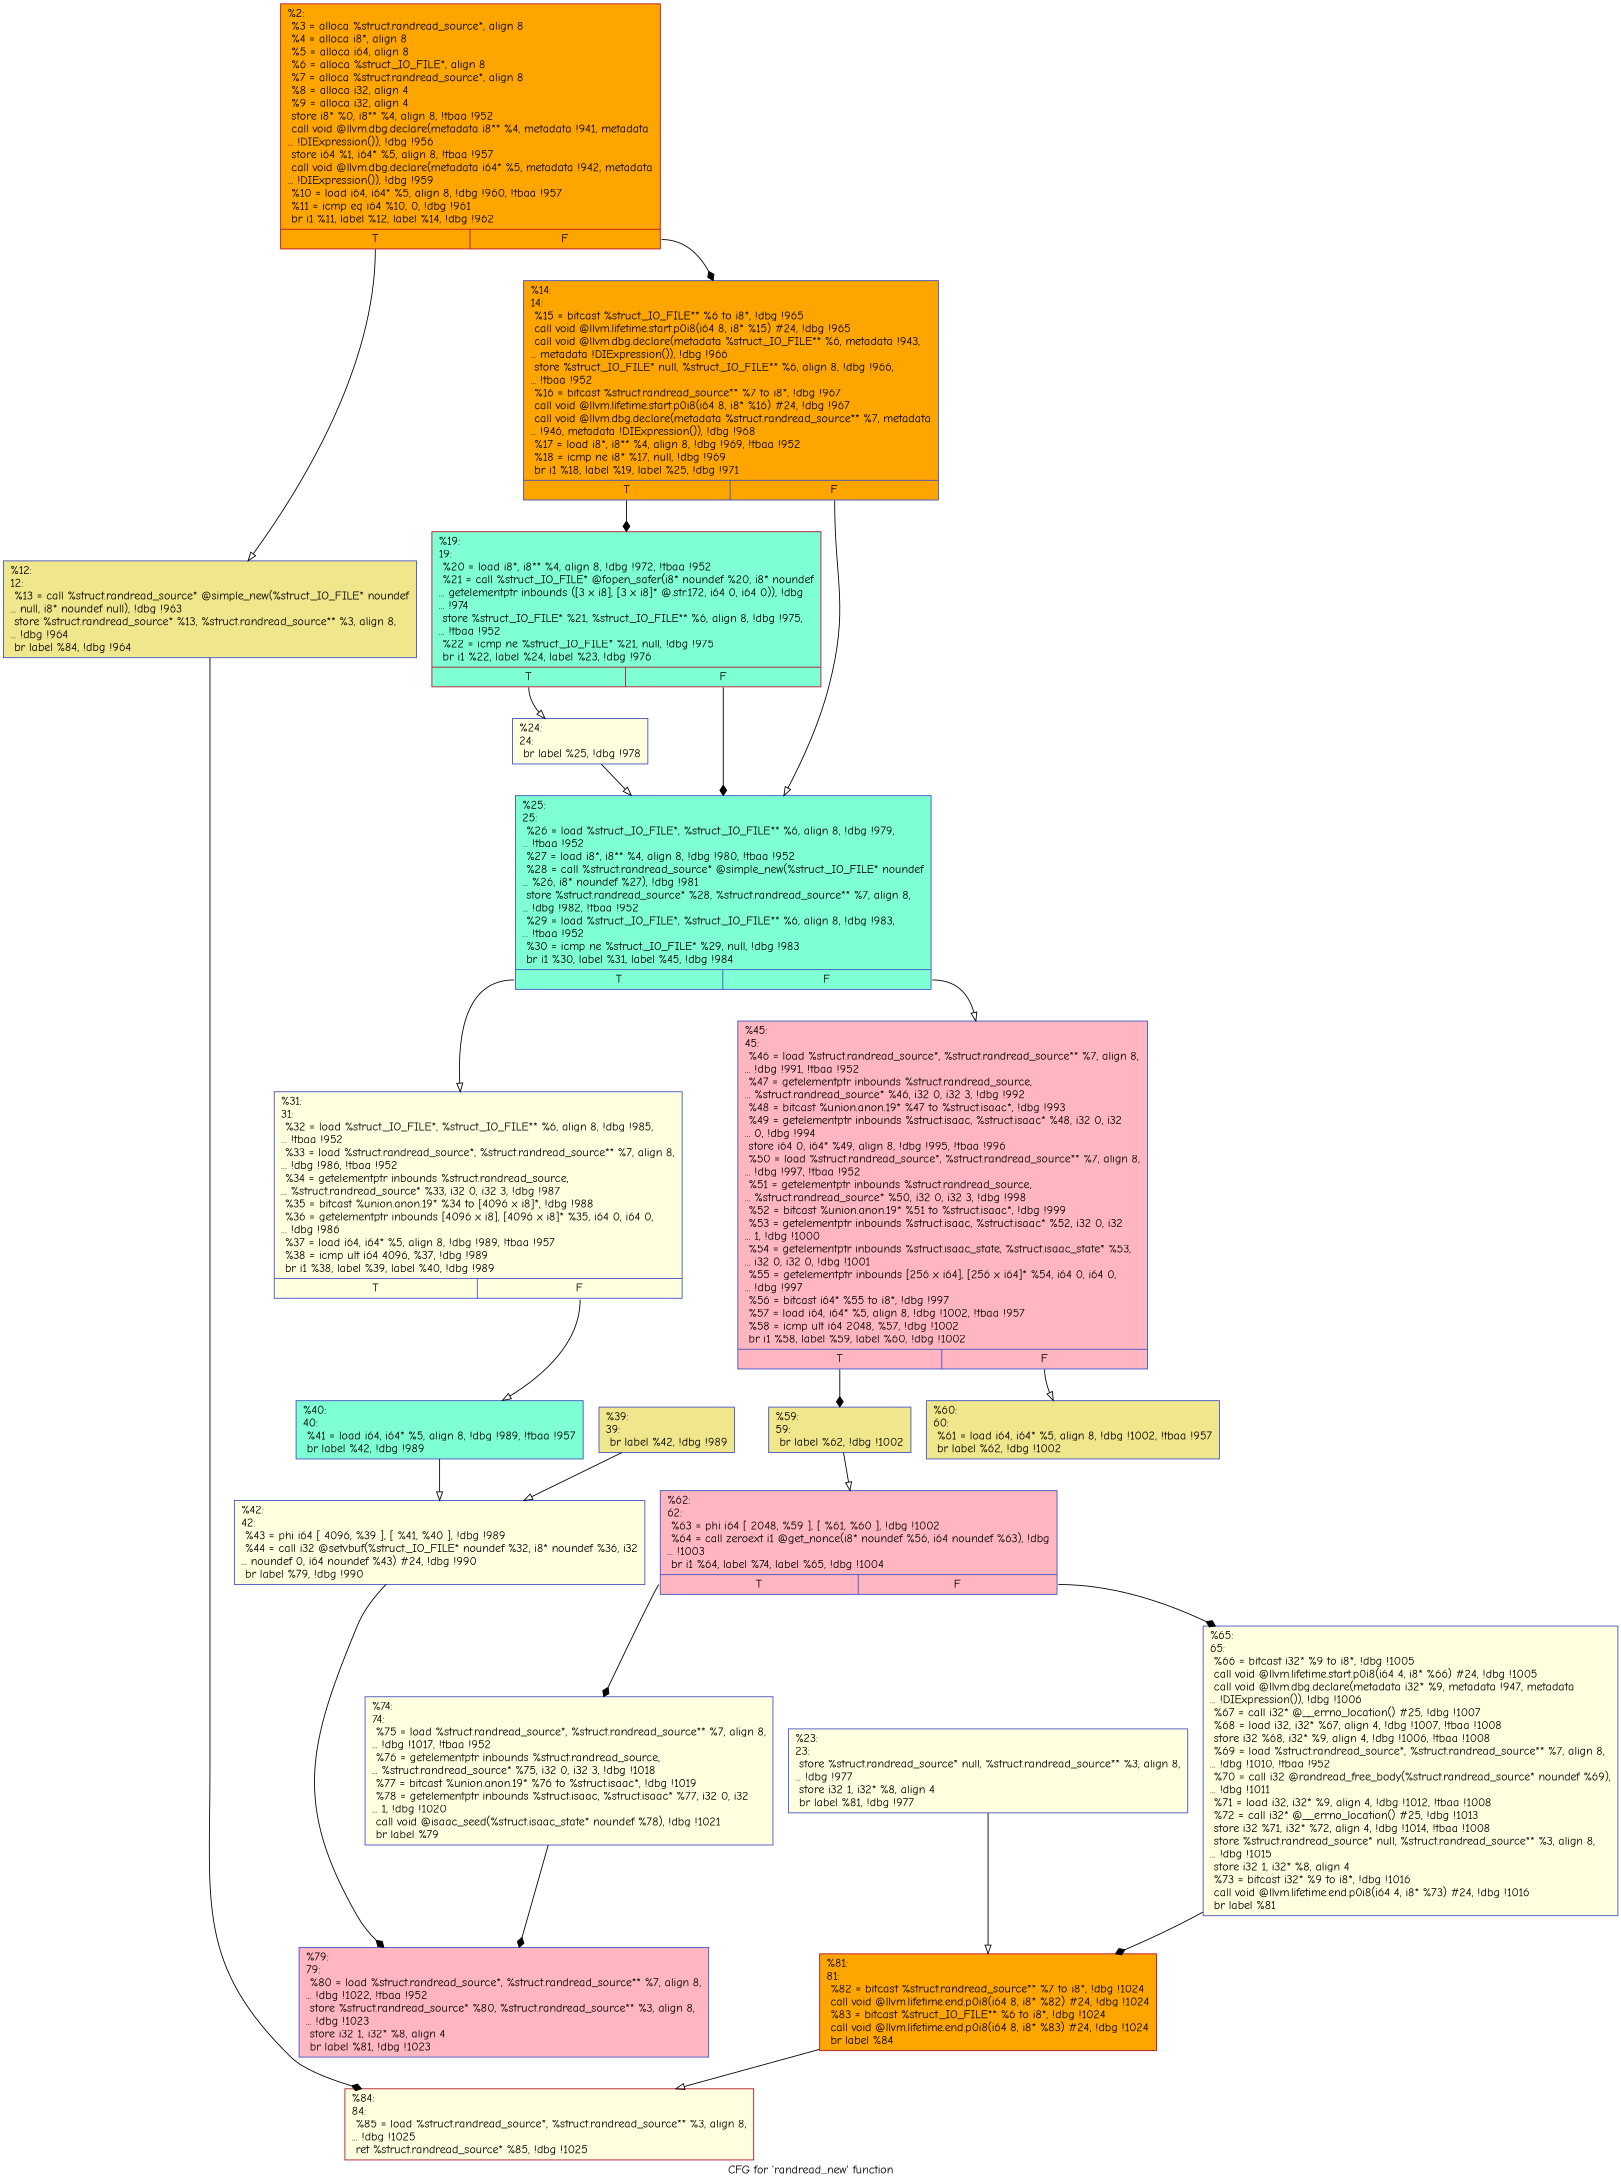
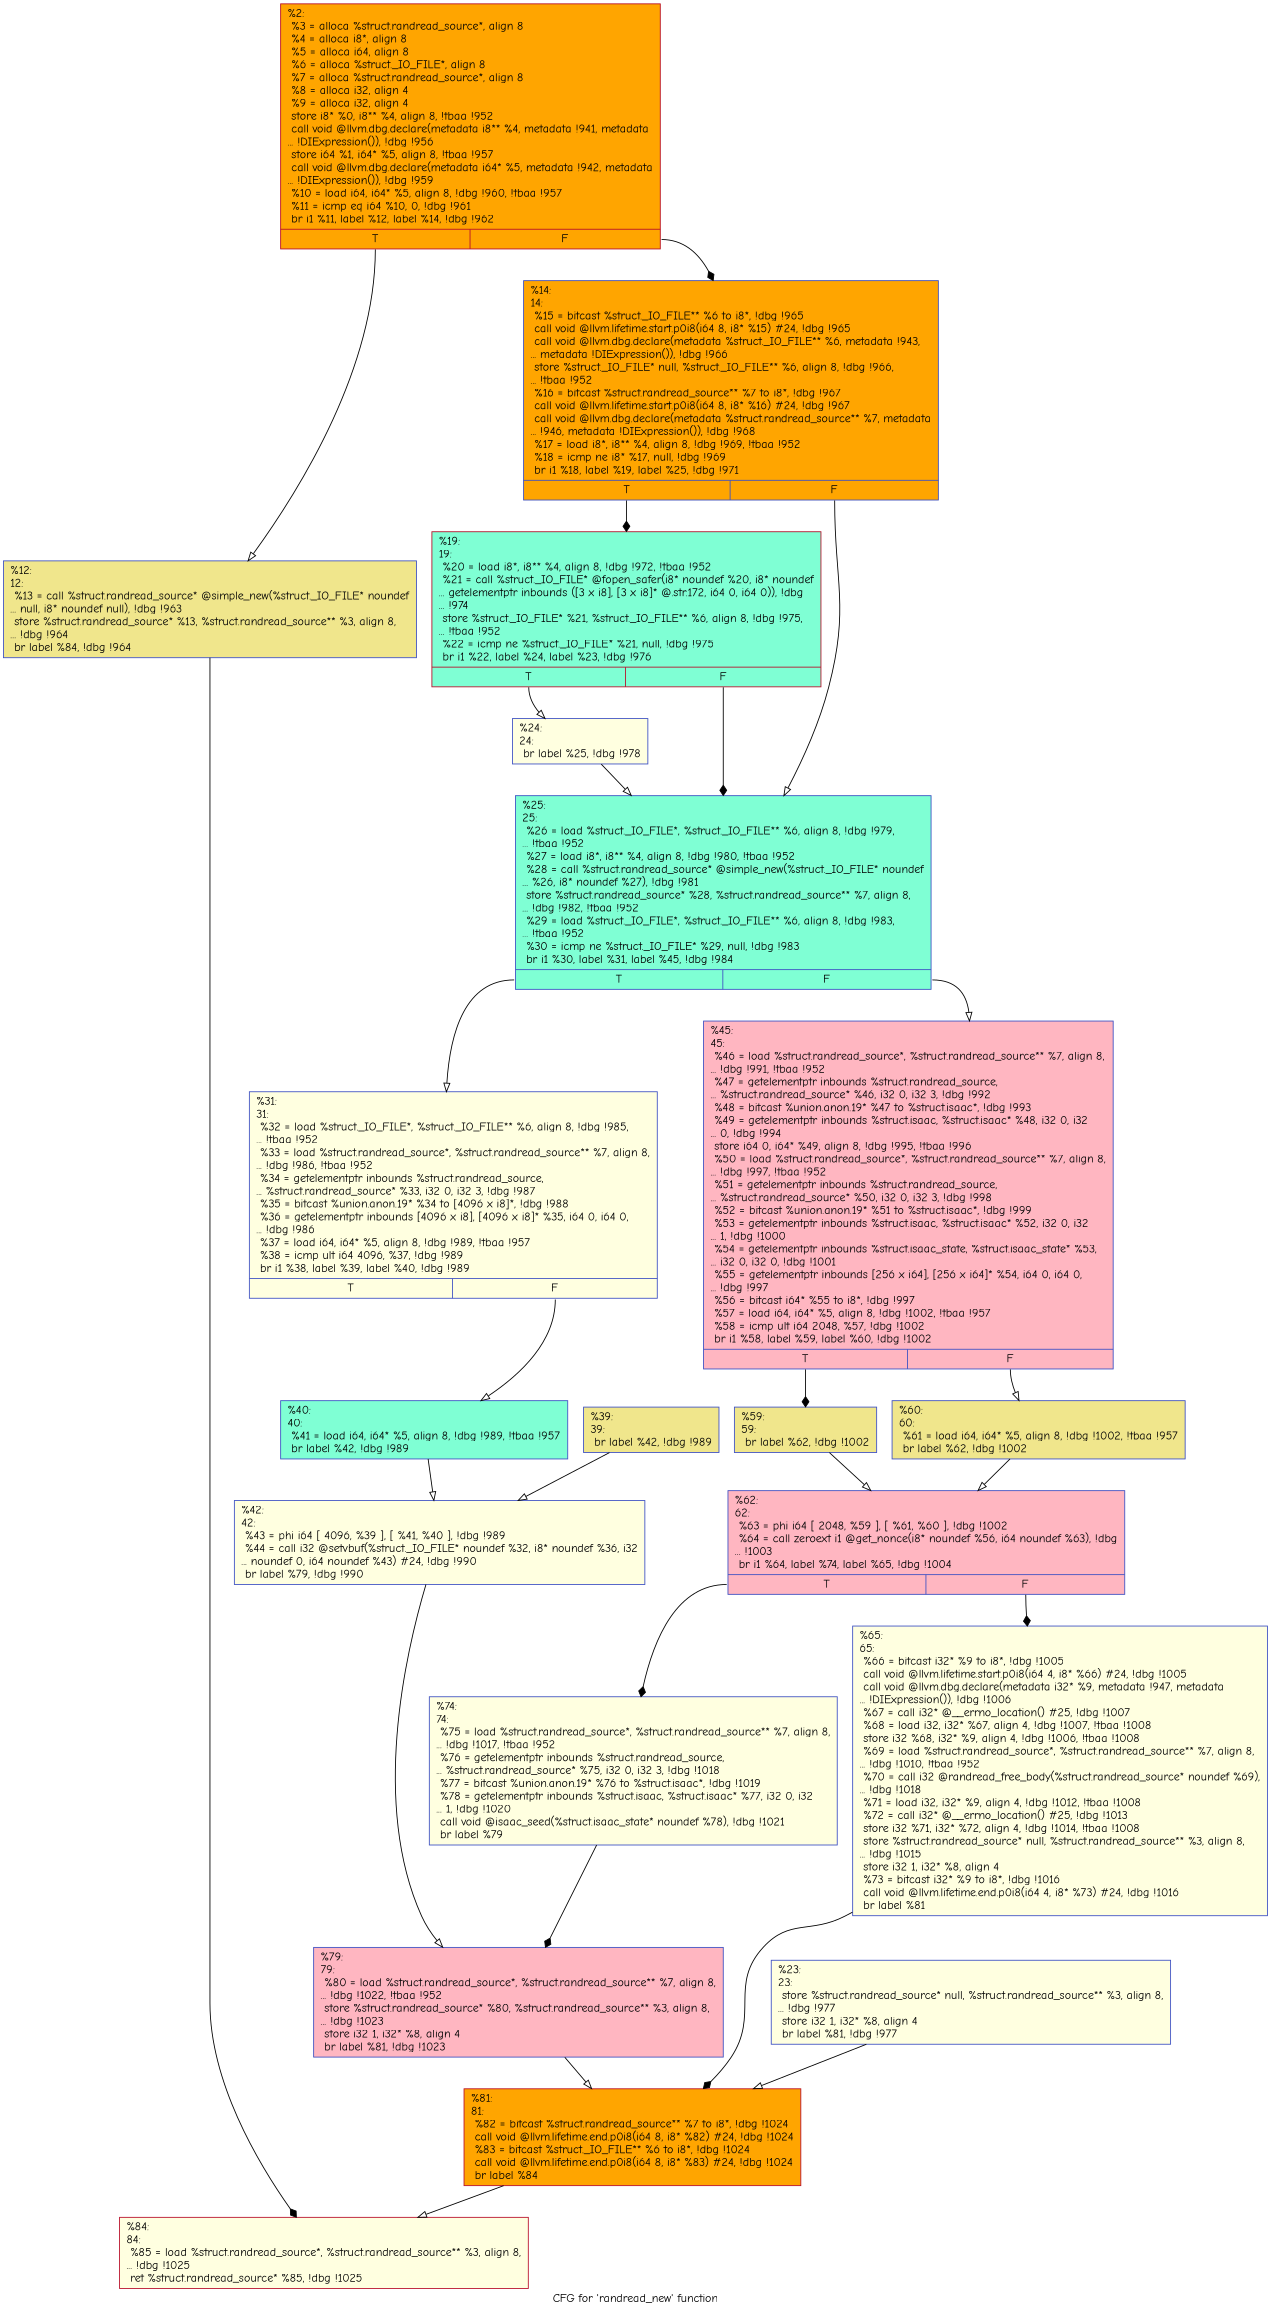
edge "%60:" -> "%62:": added
edge "%42:" -> "%79:": arrowhead diamond -> onormal
node "%65:": text "... !dbg !1011" -> "... !dbg !1018"
edge "%79:" -> "%81:": added
